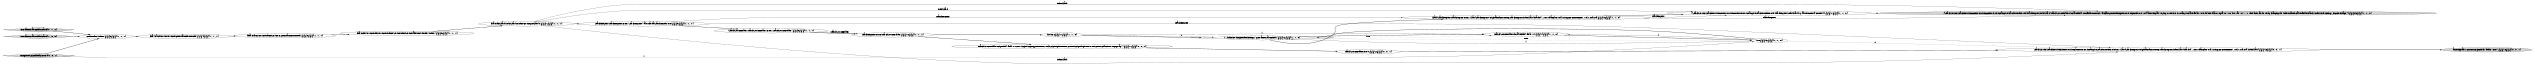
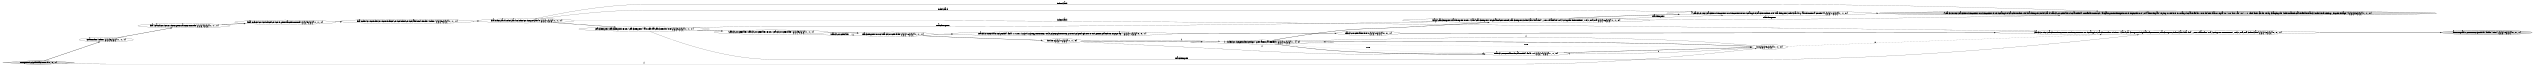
node "testMaxDocvalueFieldsSearch['0', '1', '0']": removed
node "testMaxDocvalueFieldsSearch['1', '0', '0']": removed
